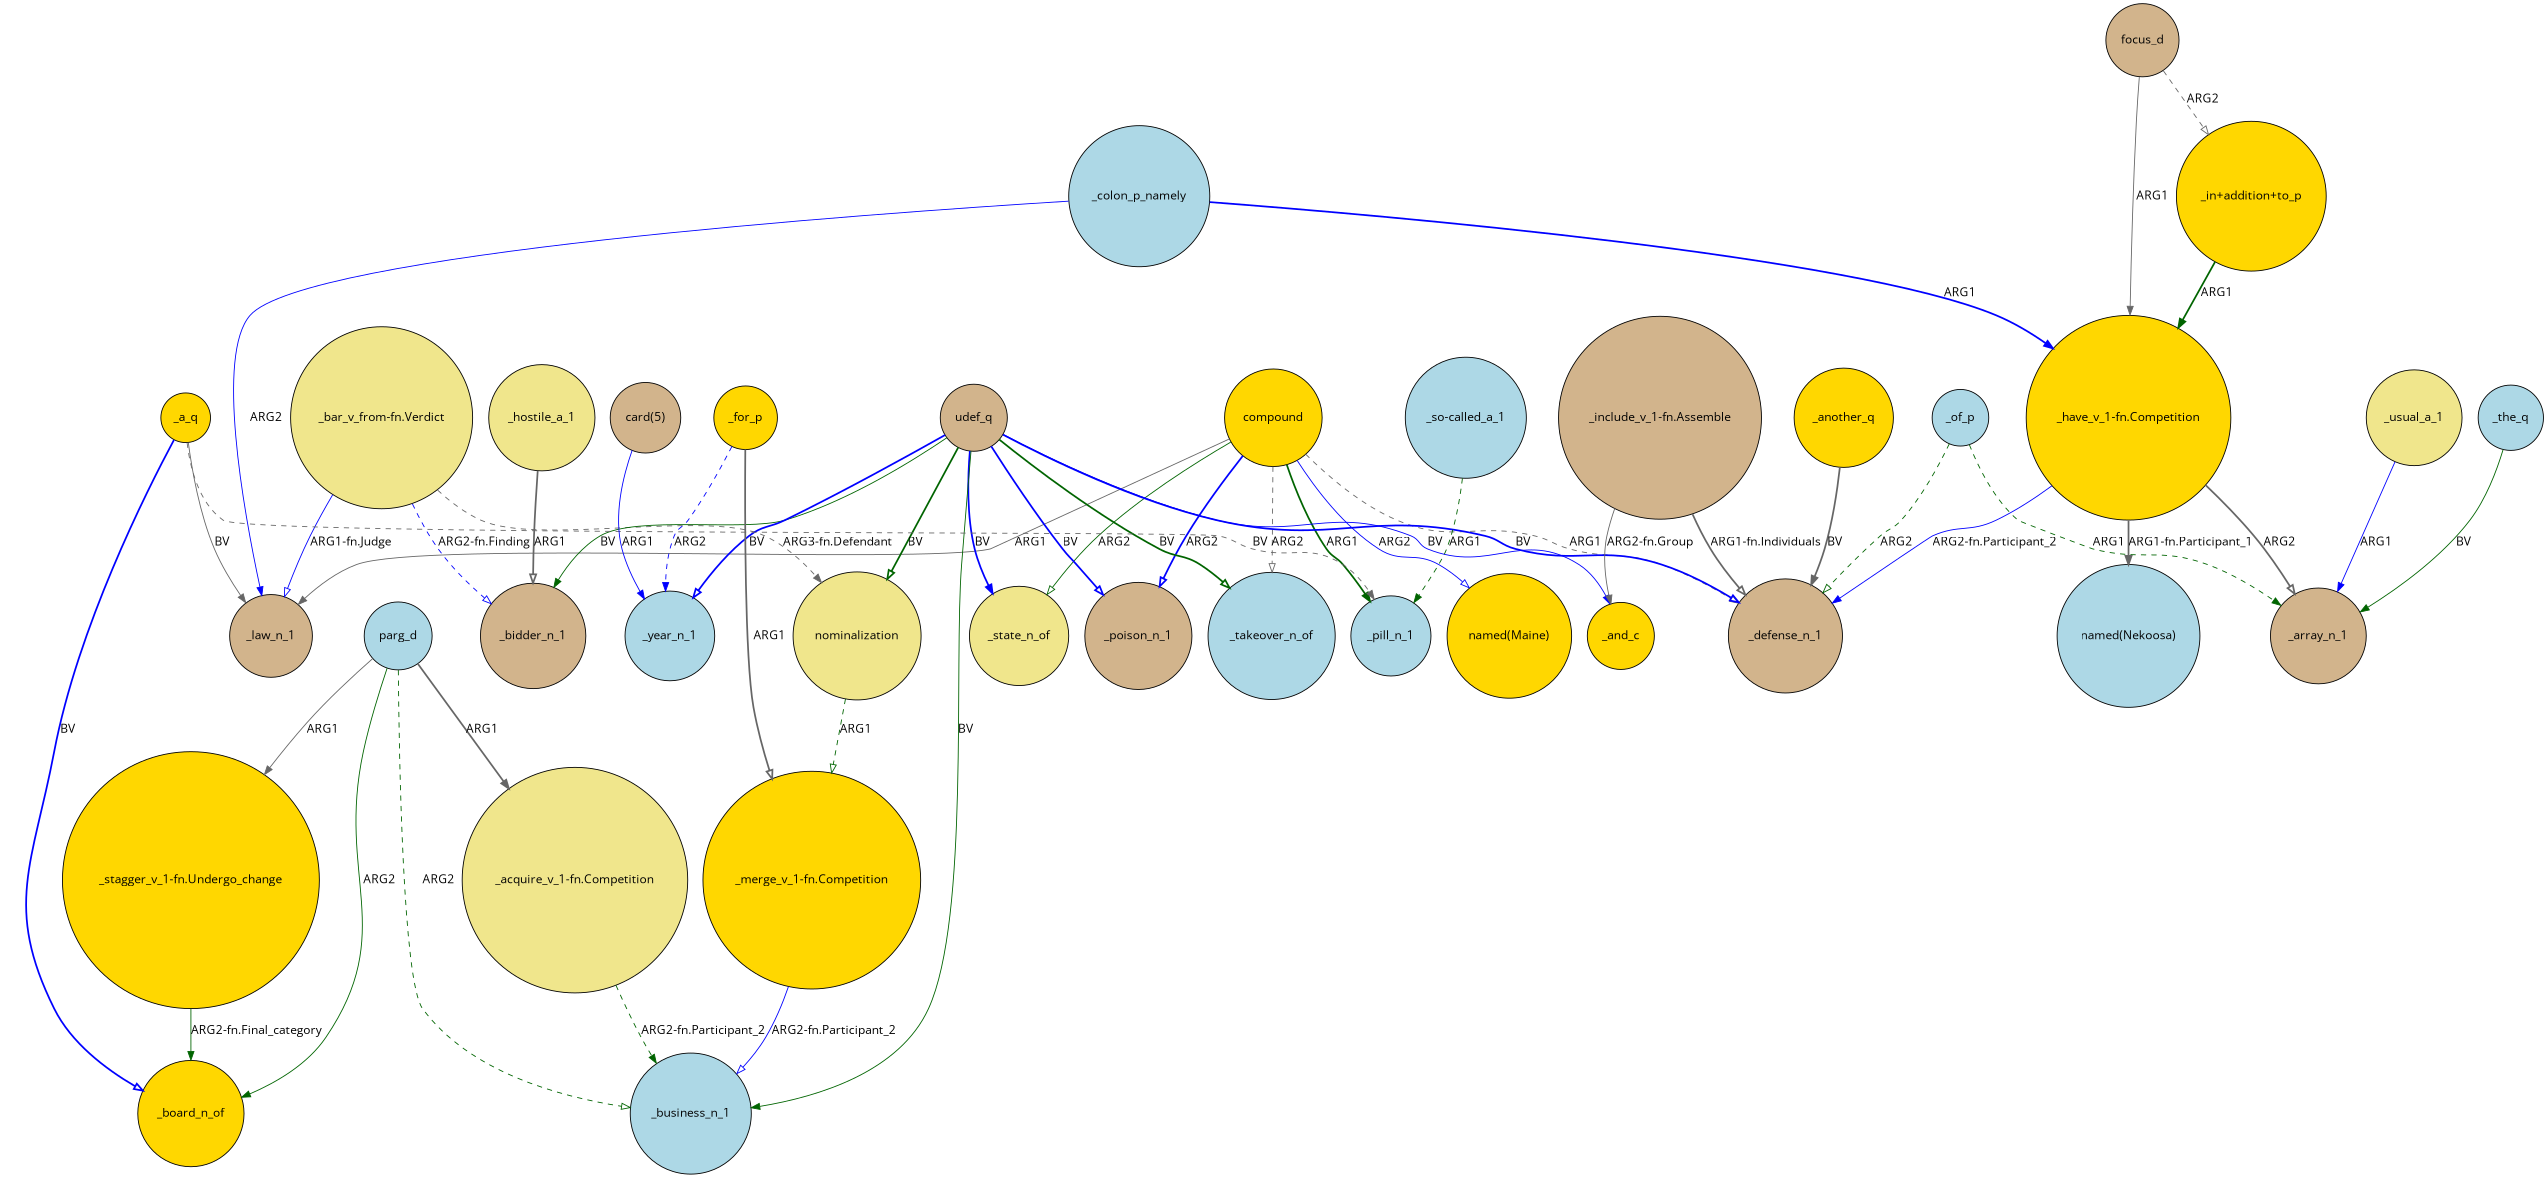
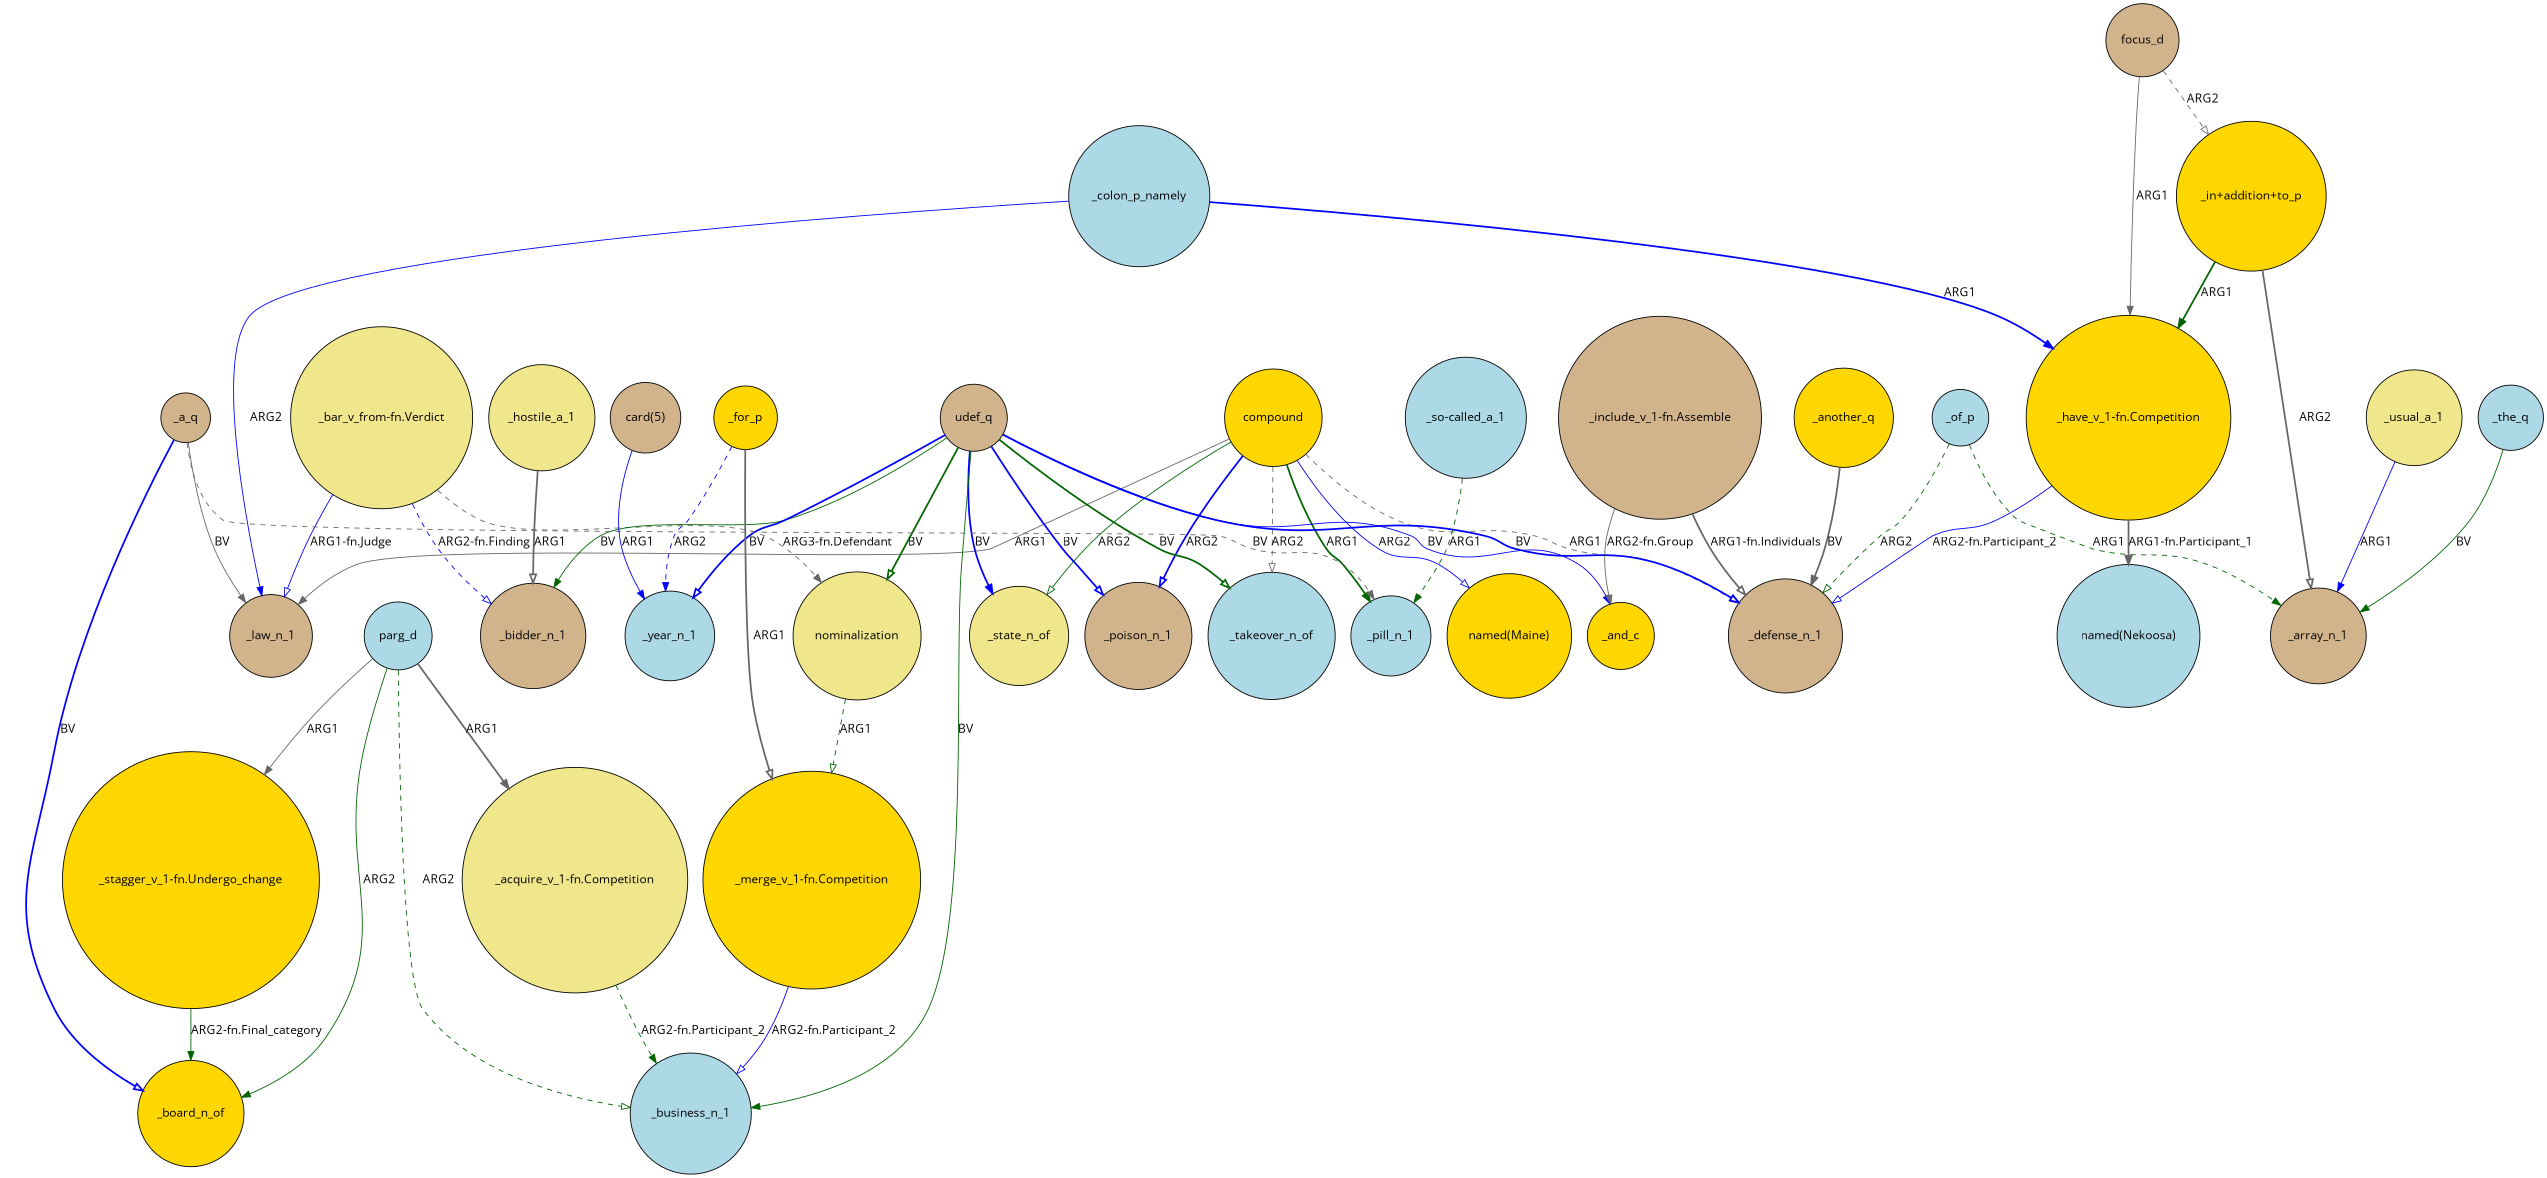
node "_a_q": fillcolor gold -> tan
edge "_have_v_1-fn.Competition" -> "_defense_n_1": arrowhead normal -> onormal
edge "_have_v_1-fn.Competition" -> "_array_n_1": now "_in+addition+to_p" -> "_array_n_1"
